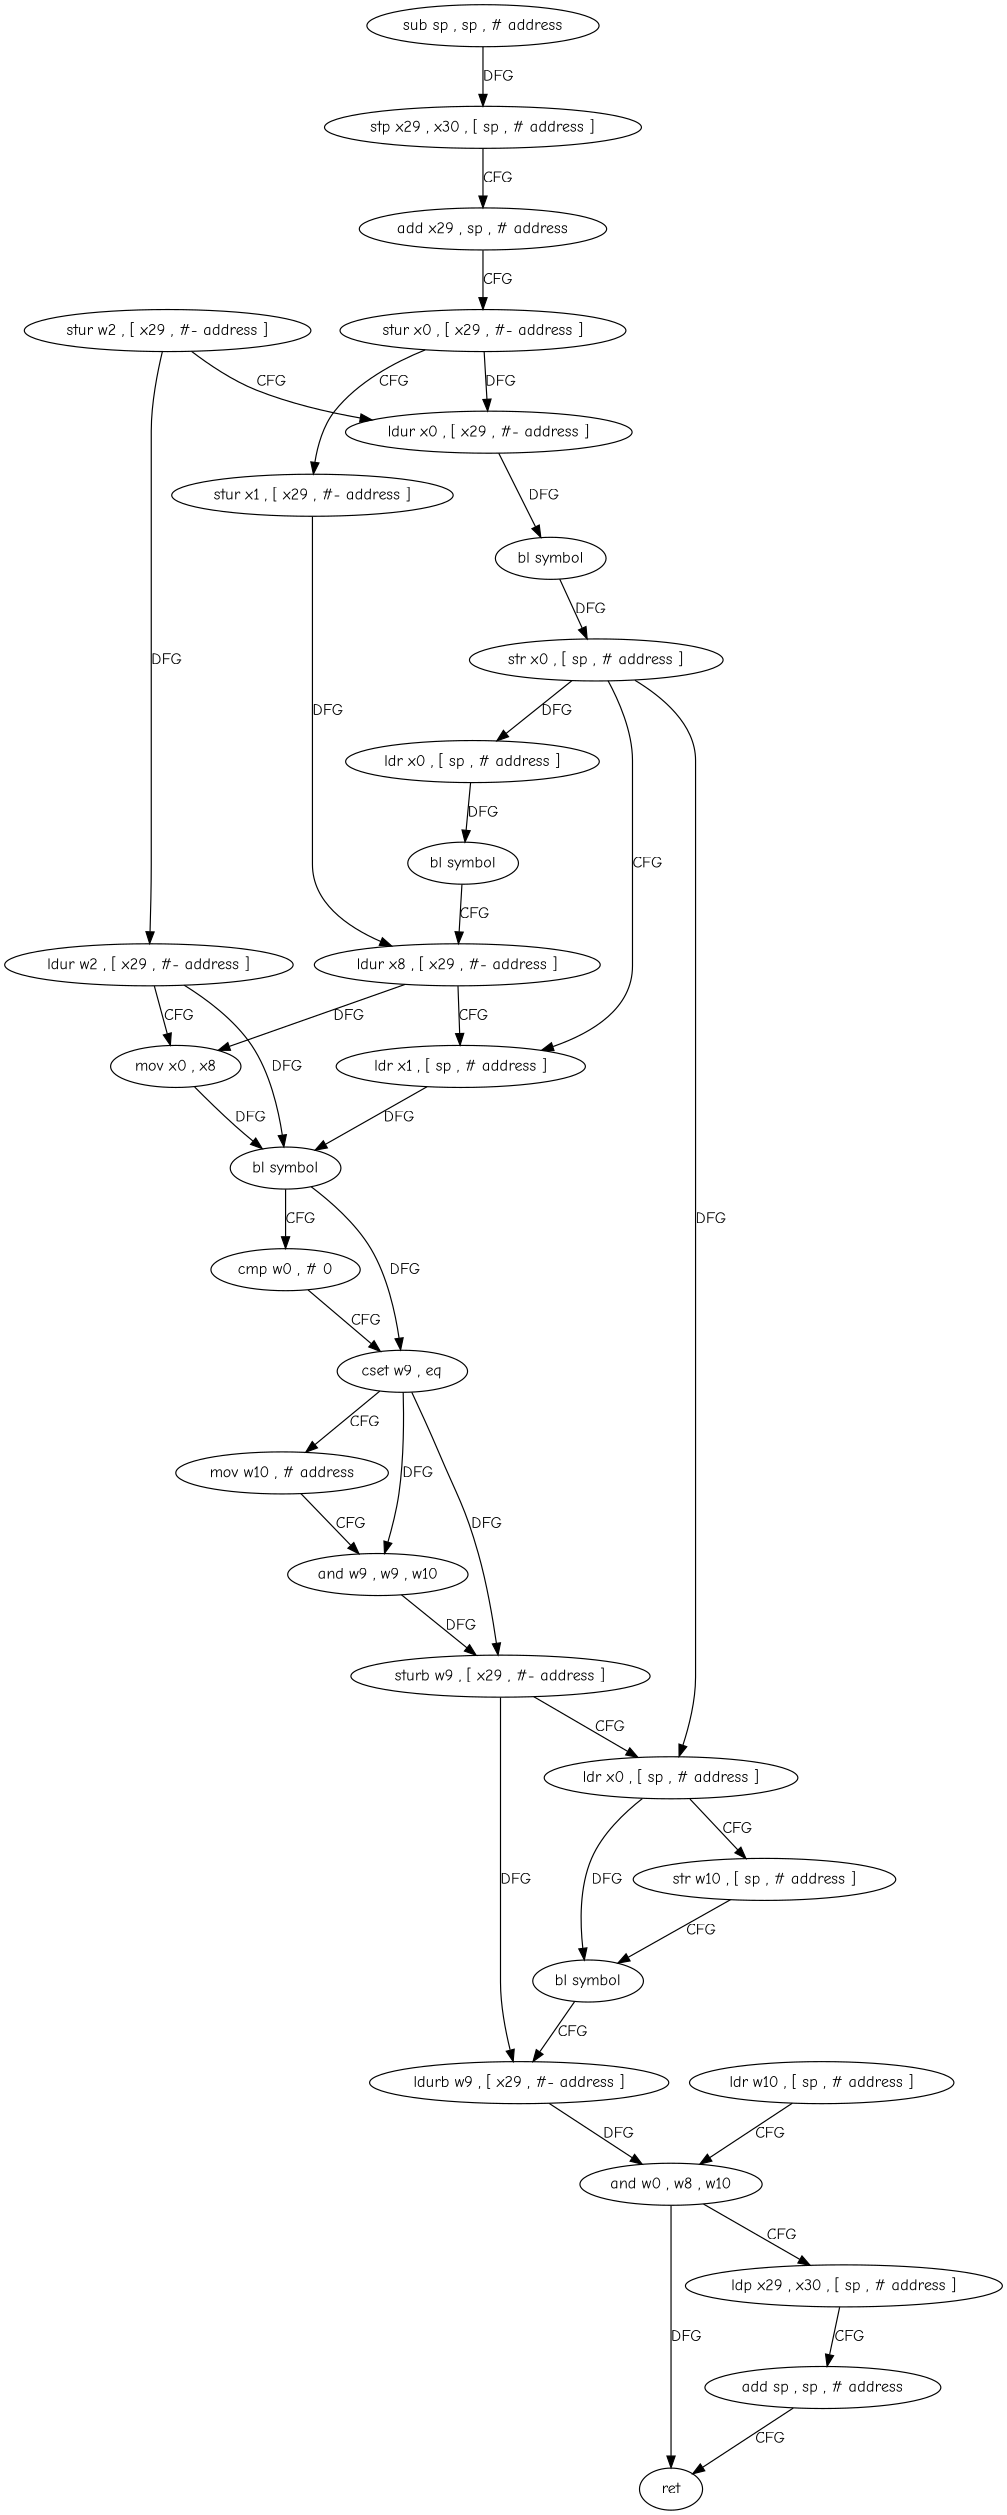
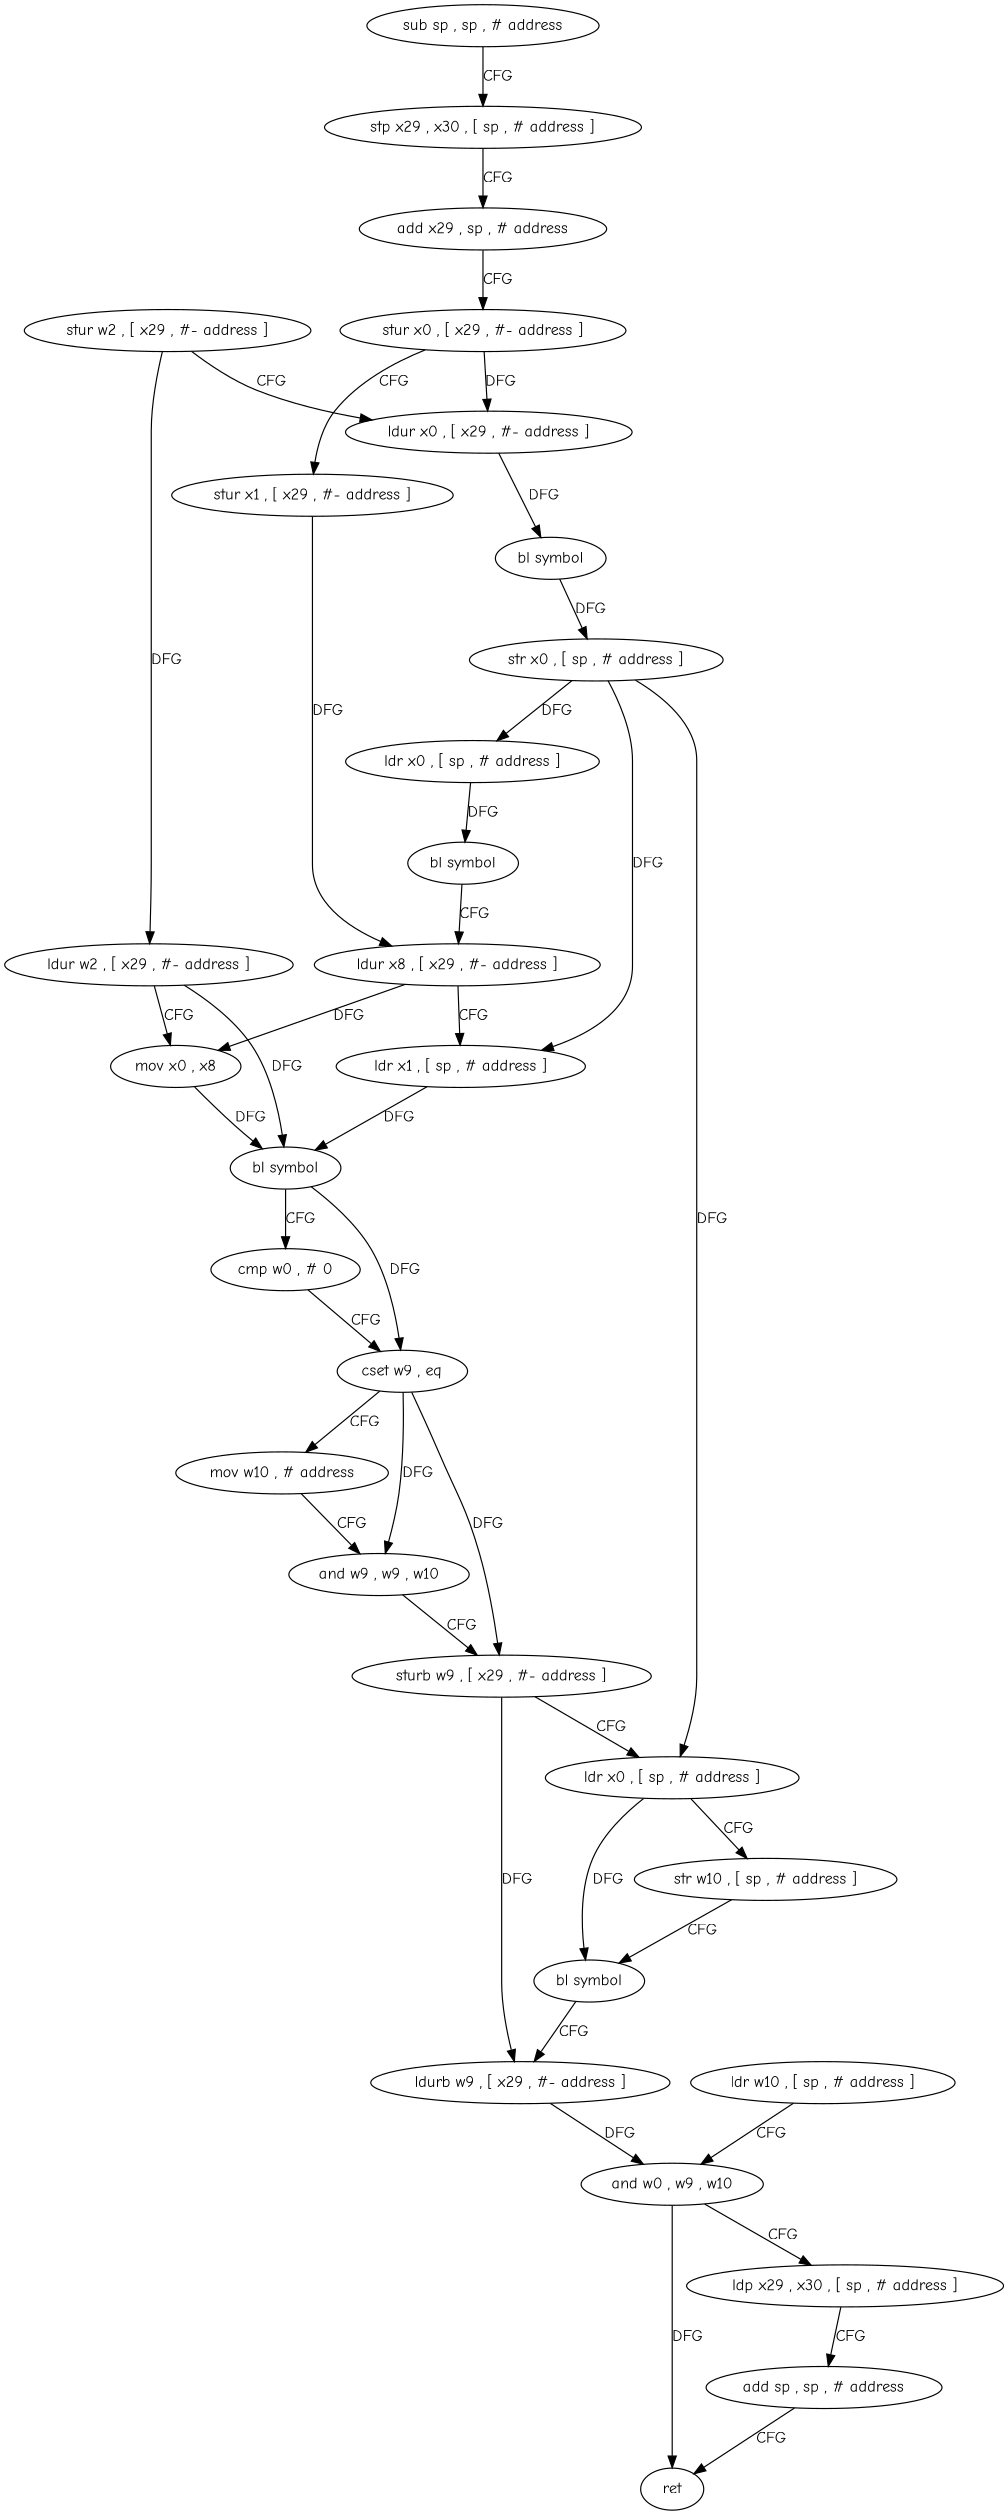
edge "sub sp , sp , # address" -> "stp x29 , x30 , [ sp , # address ]": label "DFG" -> "CFG"
edge "str x0 , [ sp , # address ]" -> "ldr x1 , [ sp , # address ]": label "CFG" -> "DFG"
edge "and w9 , w9 , w10" -> "sturb w9 , [ x29 , #- address ]": label "DFG" -> "CFG"
node "and w0 , w8 , w10": label "and w0 , w8 , w10" -> "and w0 , w9 , w10"
